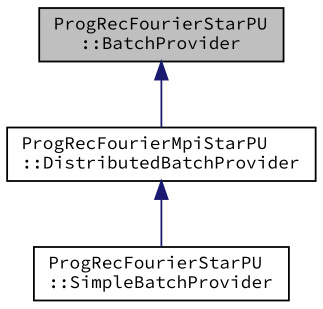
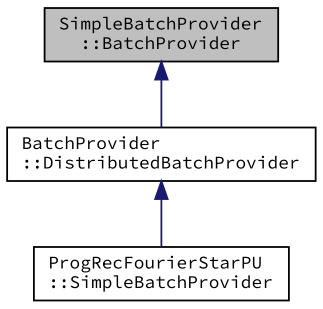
node "ProgRecFourierStarPU ::BatchProvider": label "ProgRecFourierStarPU ::BatchProvider" -> "SimpleBatchProvider ::BatchProvider"
node "ProgRecFourierMpiStarPU ::DistributedBatchProvider": label "ProgRecFourierMpiStarPU ::DistributedBatchProvider" -> "BatchProvider ::DistributedBatchProvider"
